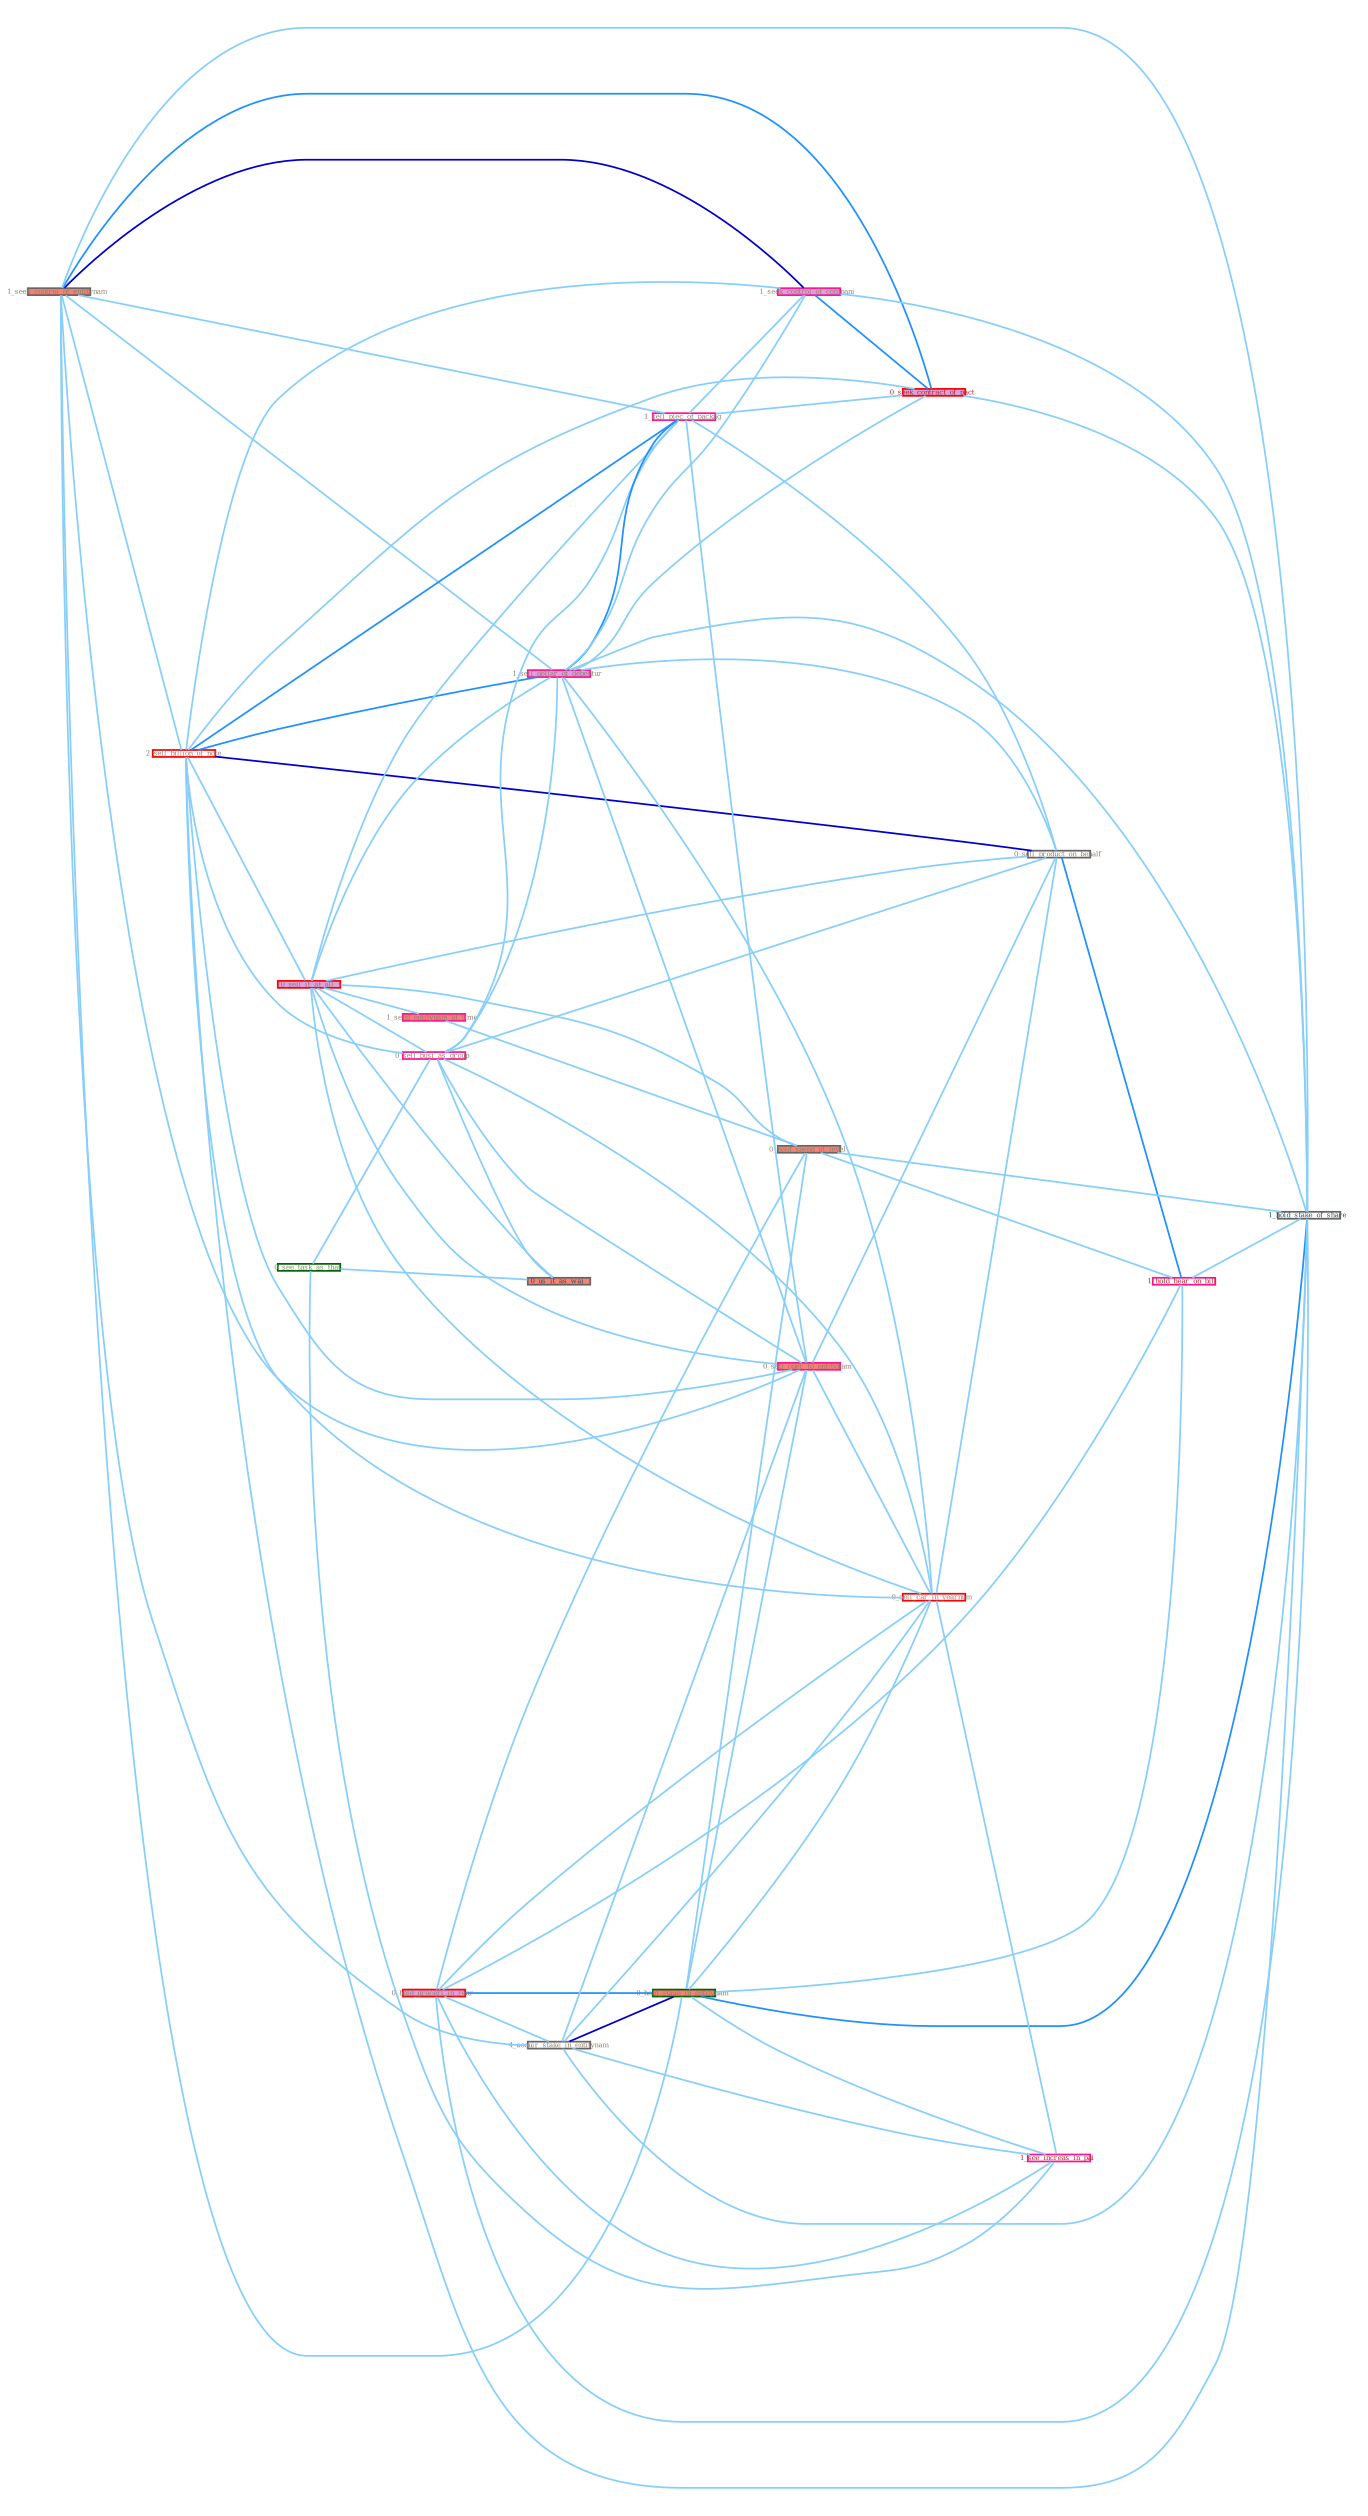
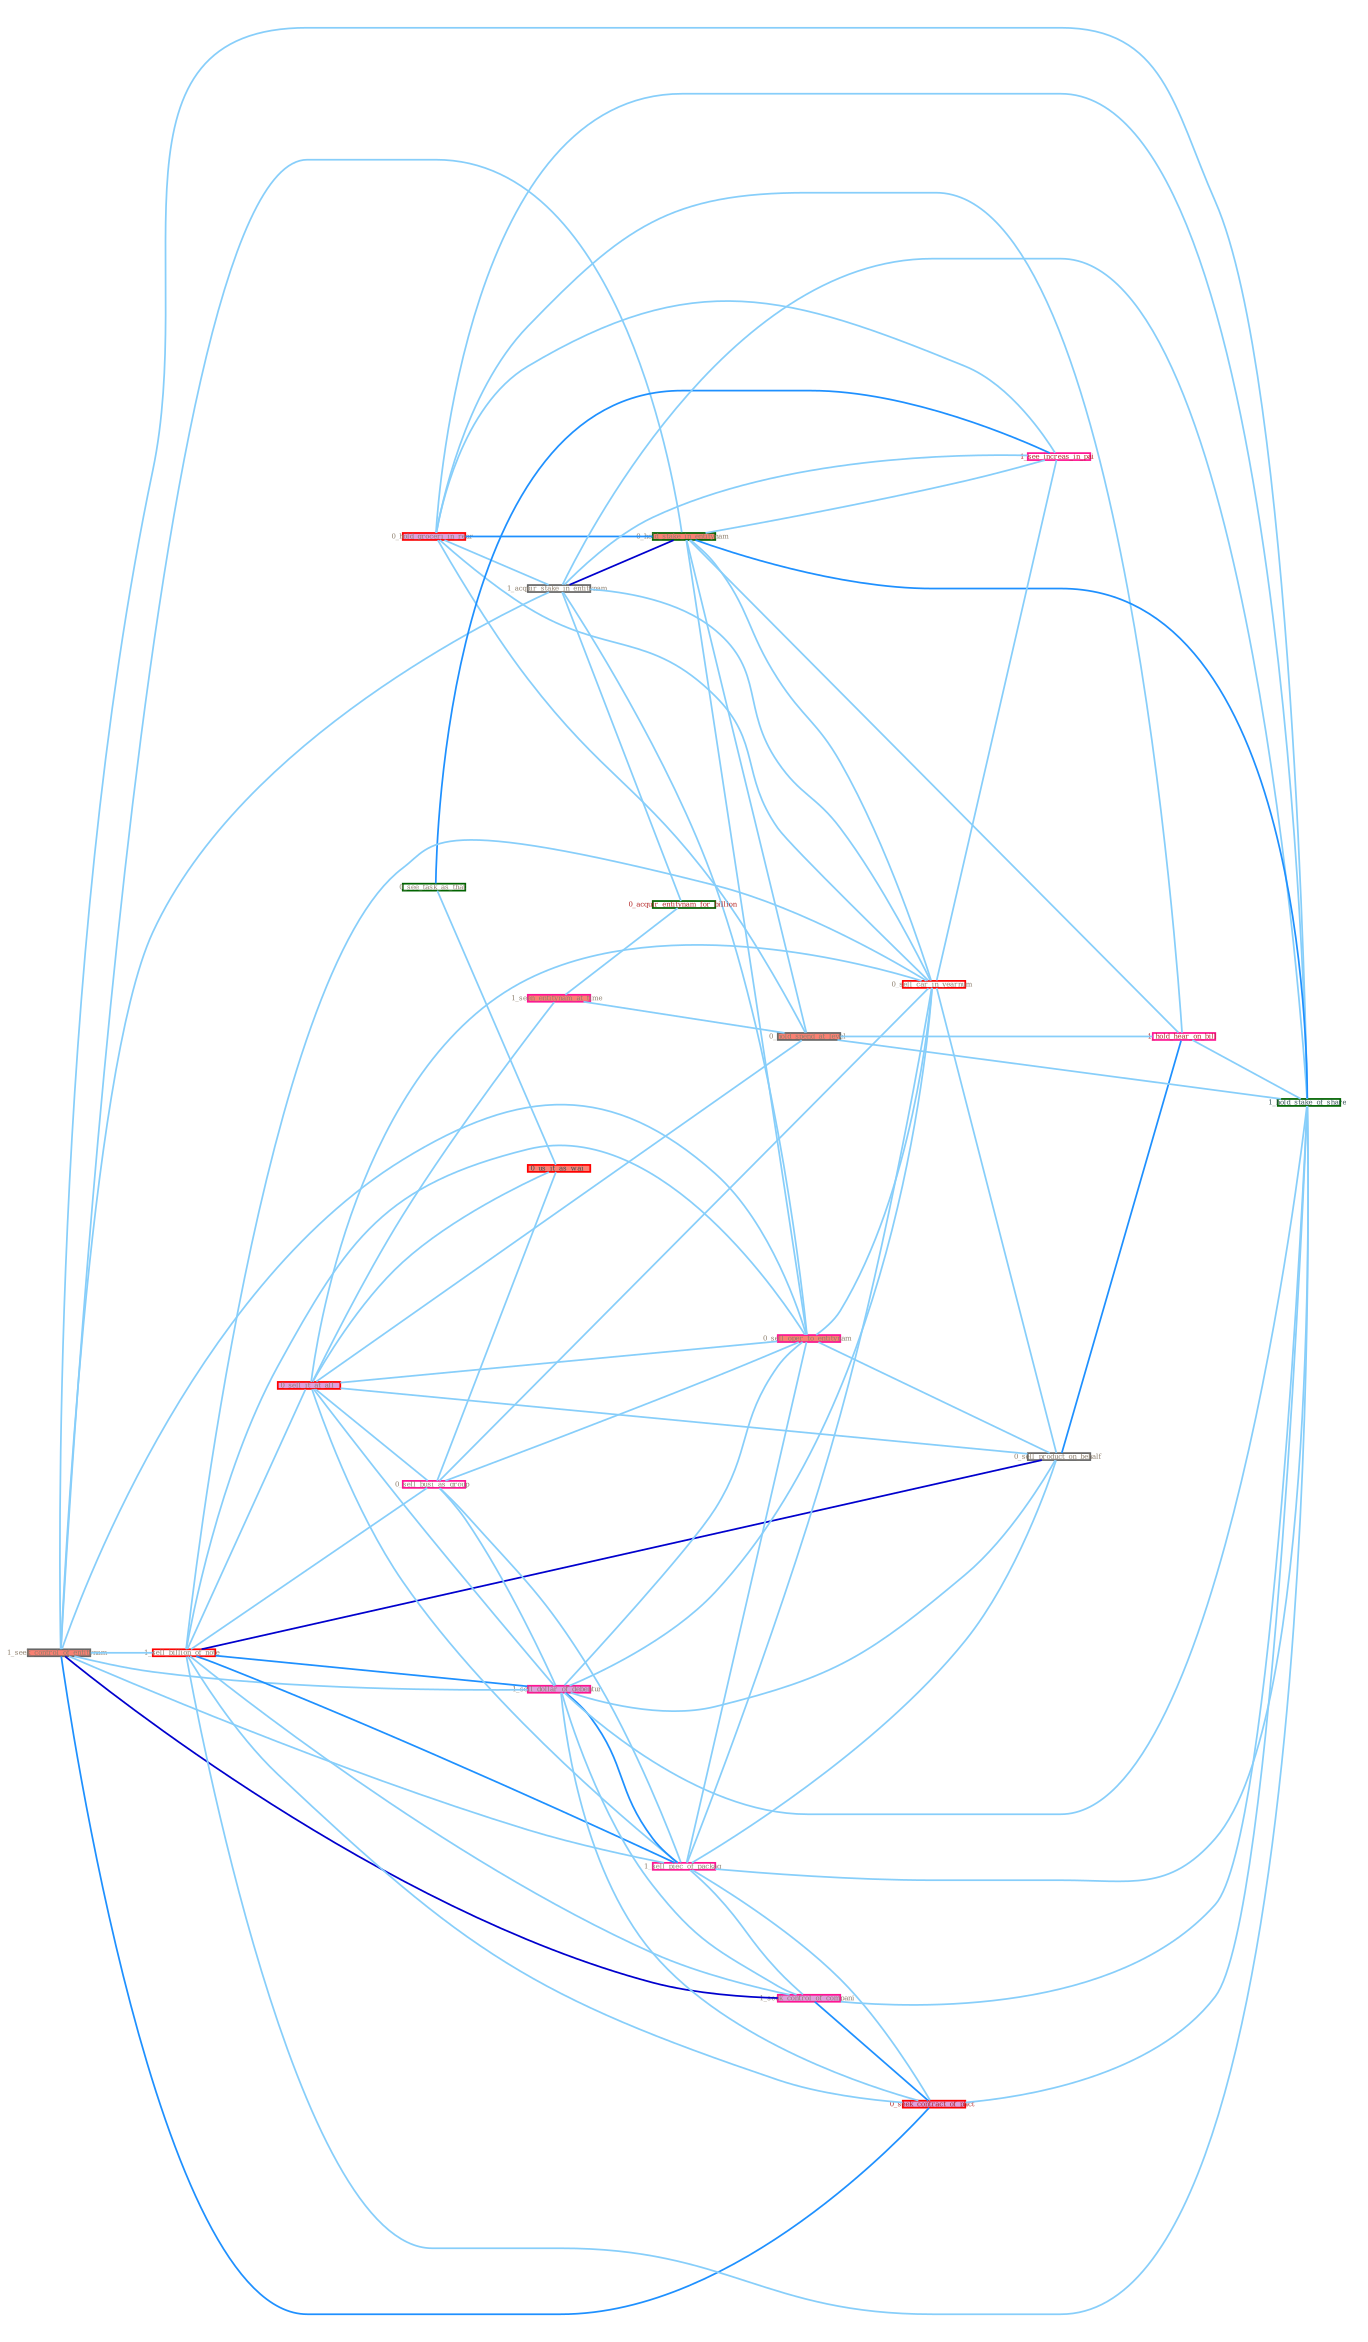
node "2_sell_billion_of_note": label "2_sell_billion_of_note" -> "1_sell_billion_of_note"
node "0_acquir_entitynam_for_billion": added
edge "0_sell_product_on_behalf" -- "0_sell_busi_as_group": removed
edge "0_sell_busi_as_group" -- "0_see_task_as_that": removed
node "1_hold_stake_of_share": color gray40 -> darkgreen
node "0_us_it_as_wai": color gray40 -> red
edge "0_sell_car_in_yearnum" -- "1_sell_piec_of_packag": added
edge "1_hold_stake_of_share" -- "1_sell_piec_of_packag": added
node "4_acquir_stake_in_entitynam": label "4_acquir_stake_in_entitynam" -> "1_acquir_stake_in_entitynam"
edge "0_see_task_as_that" -- "1_see_increas_in_pai": color #87cefa -> #1e90ff
